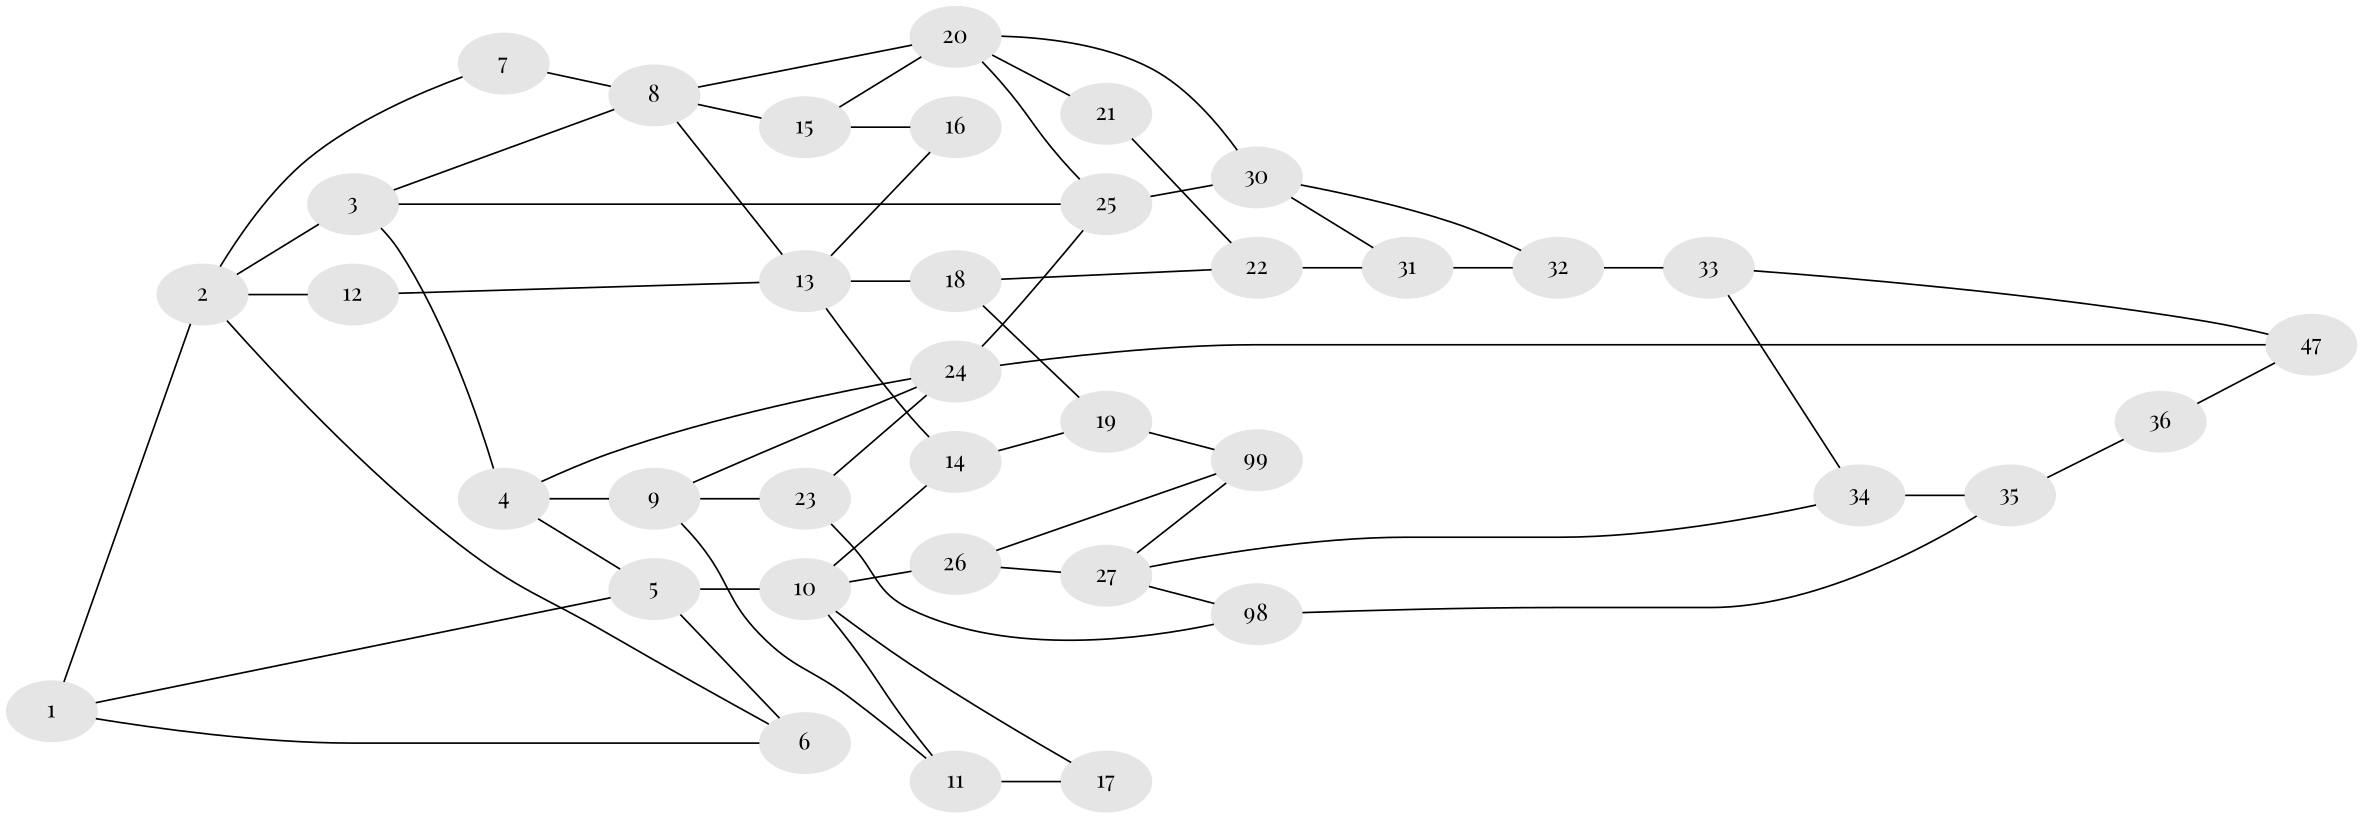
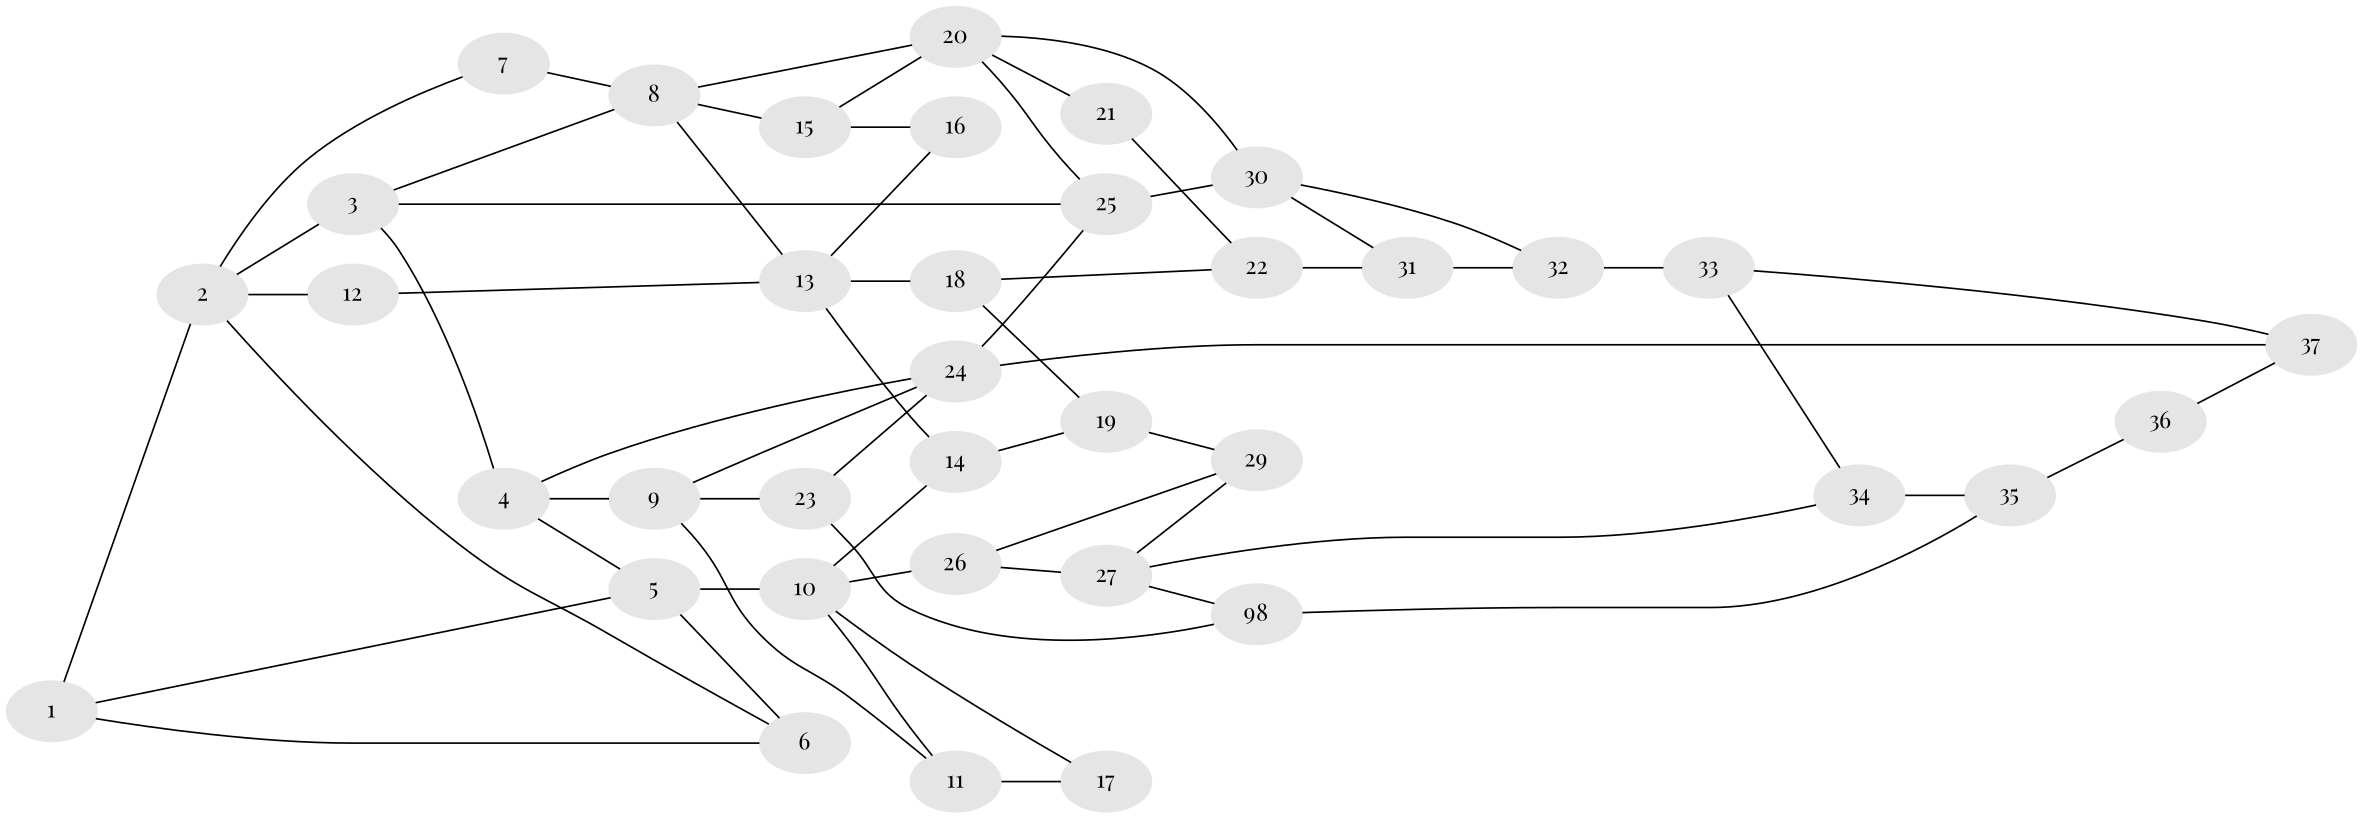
node "47": label "47" -> "37"
node "99": label "99" -> "29"
